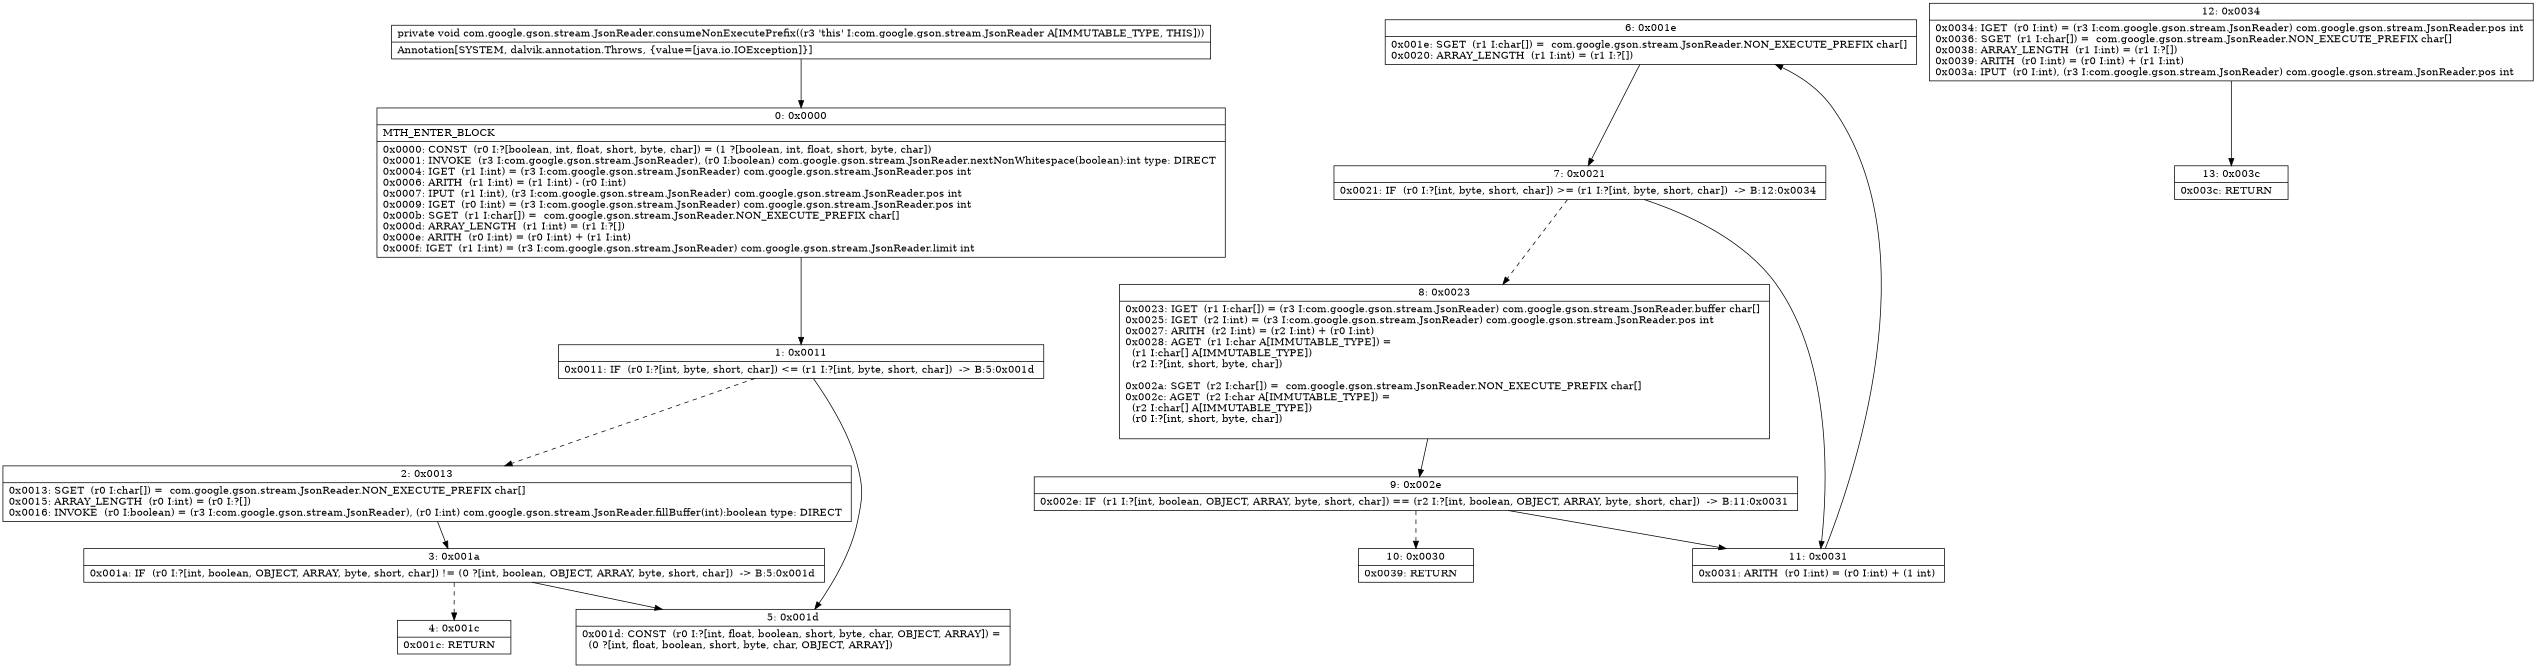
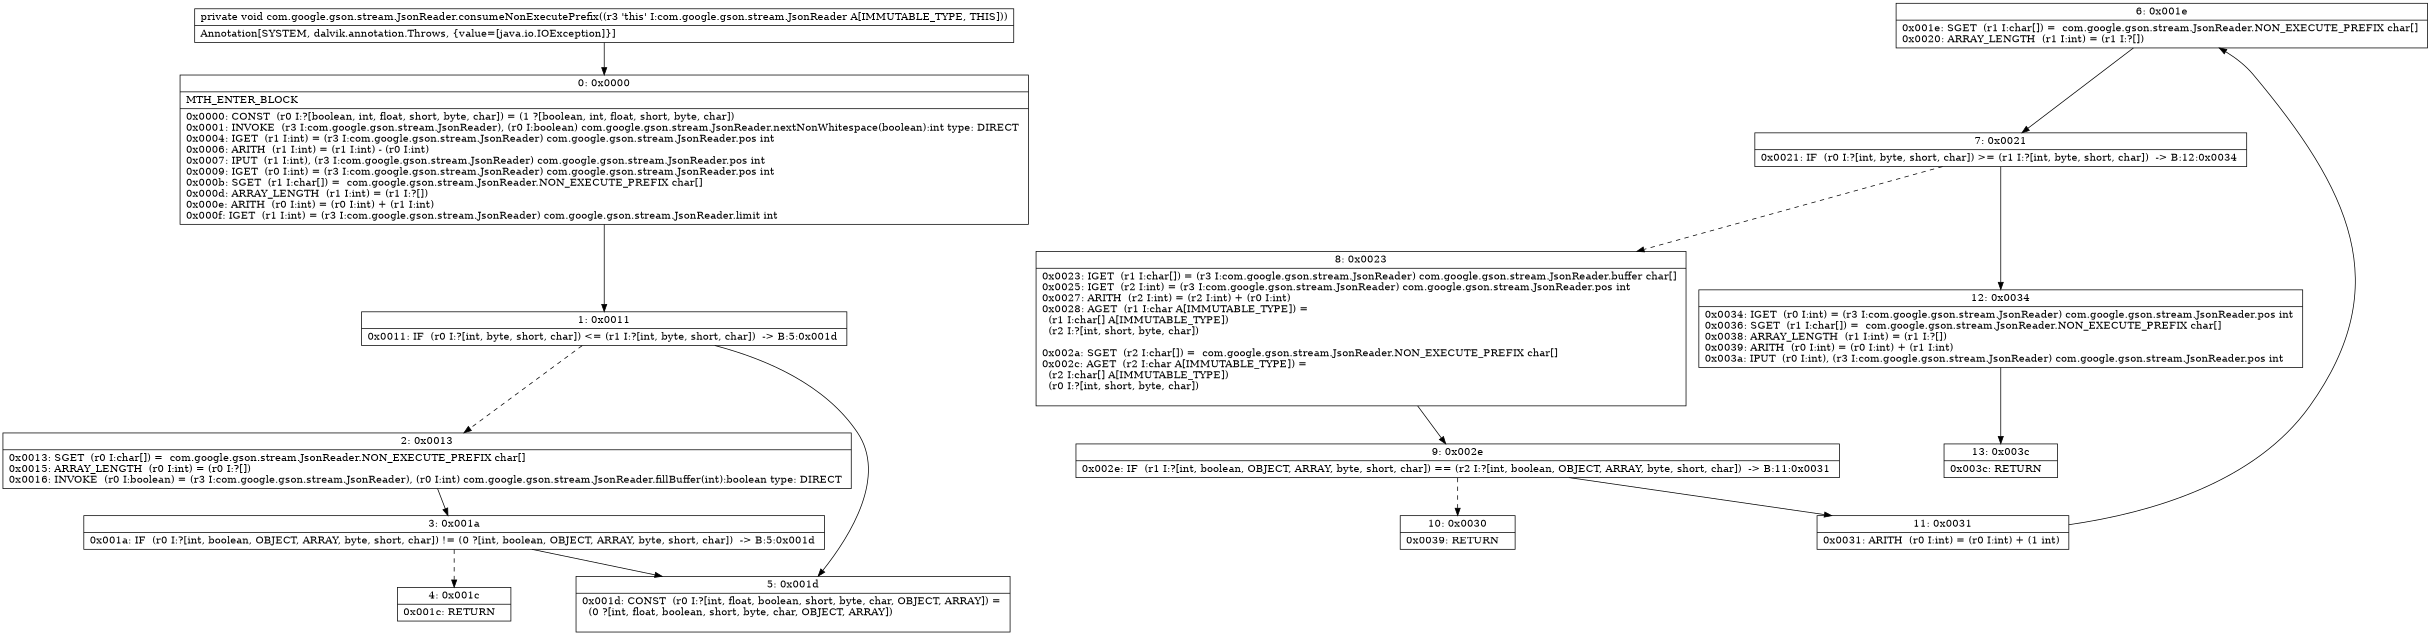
edge "7: 0x0021" -> "11: 0x0031": now "7: 0x0021" -> "12: 0x0034"
